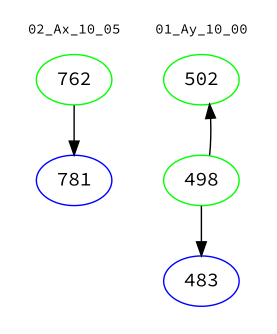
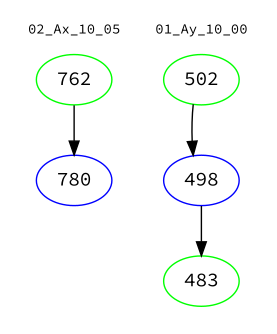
edge "498" -> "502": reversed
node "781": label "781" -> "780"
node "498": color green -> blue
node "483": color blue -> green
